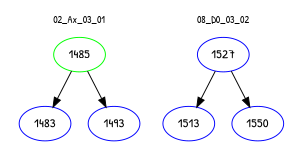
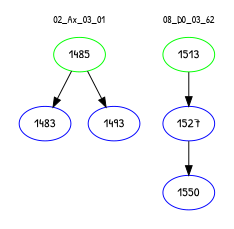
cluster "08_D0_03_02": label "08_D0_03_02" -> "08_D0_03_62"
edge "1527" -> "1513": reversed
node "1513": color blue -> green
